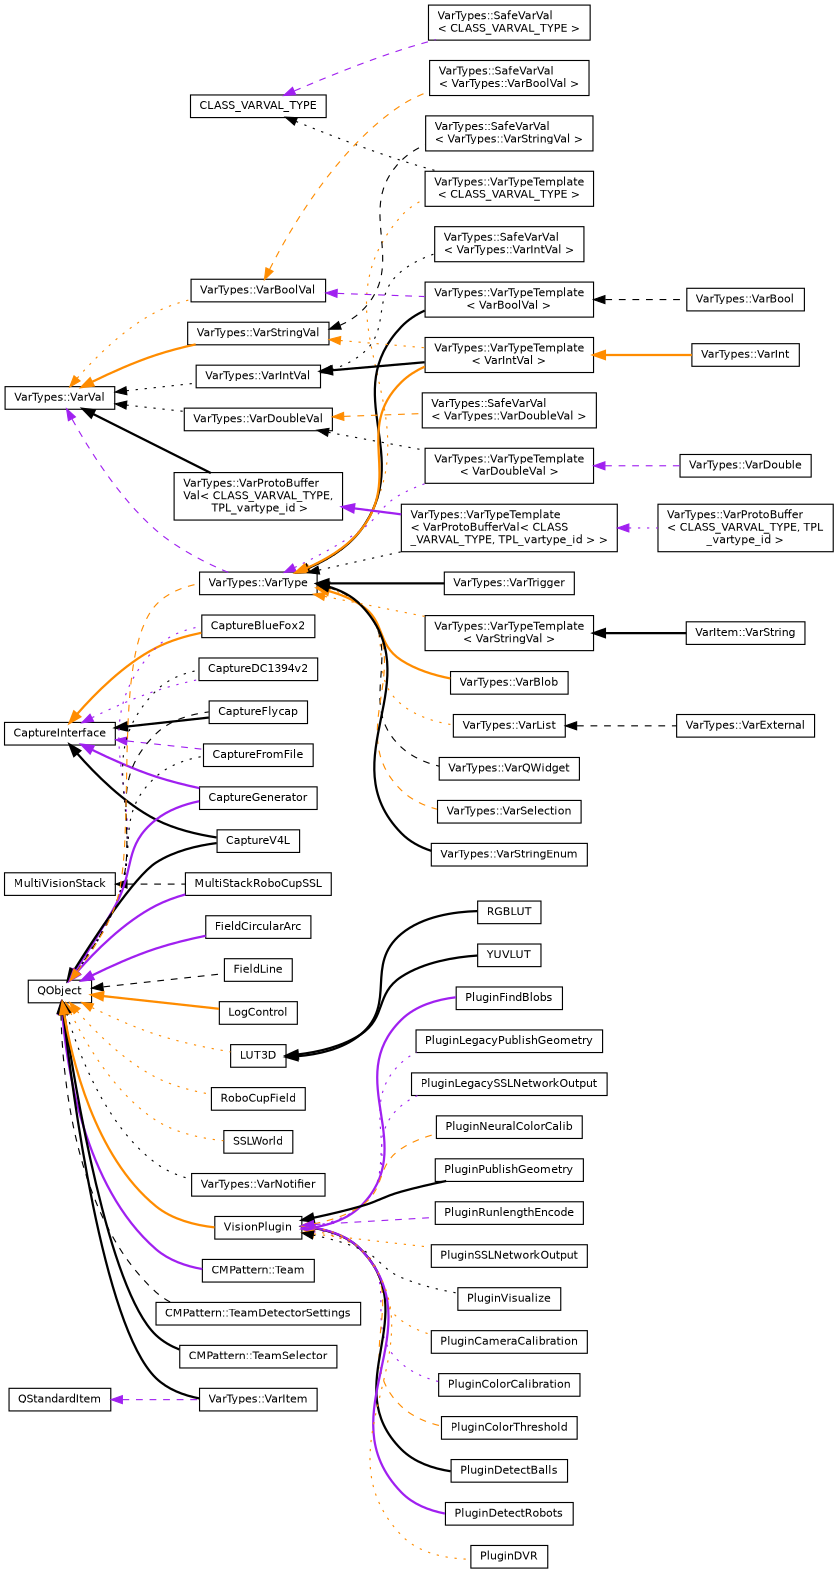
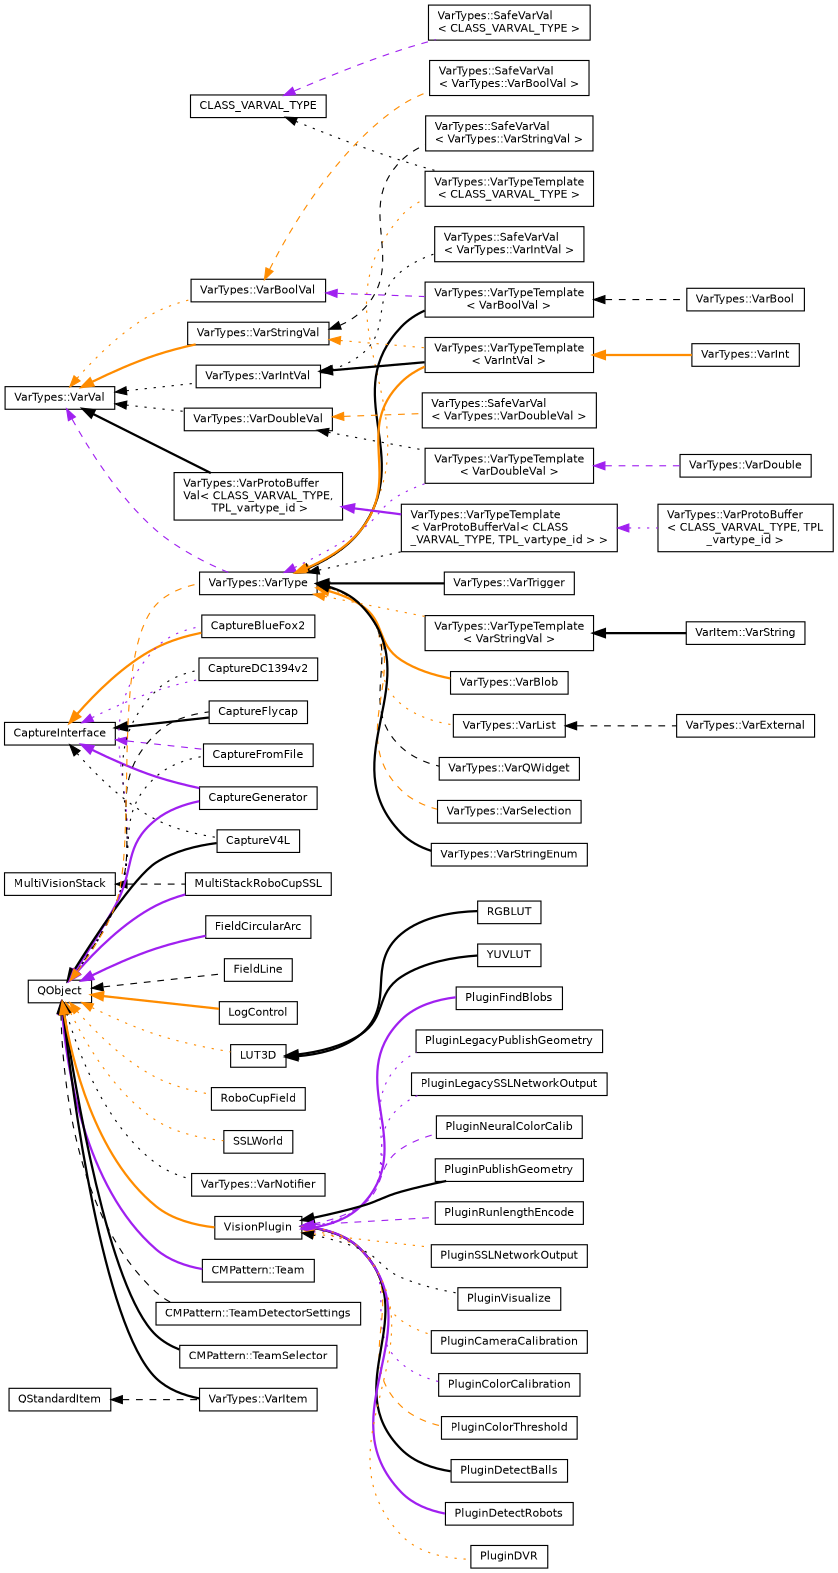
edge "CaptureV4L" -> "CaptureInterface": style bold -> dotted
edge "PluginNeuralColorCalib" -> "VisionPlugin": color darkorange -> purple
edge "VarTypes::VarItem" -> "QStandardItem": color purple -> black
